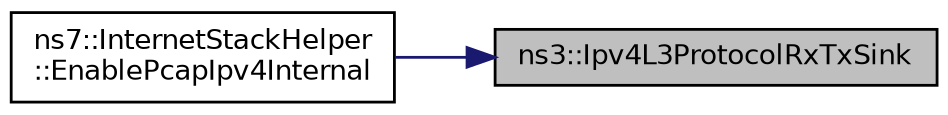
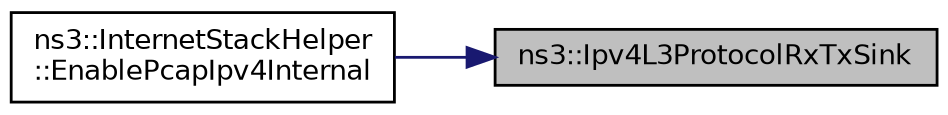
node "ns7::InternetStackHelper ::EnablePcapIpv4Internal": label "ns7::InternetStackHelper ::EnablePcapIpv4Internal" -> "ns3::InternetStackHelper ::EnablePcapIpv4Internal"
